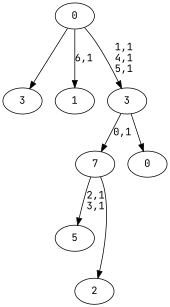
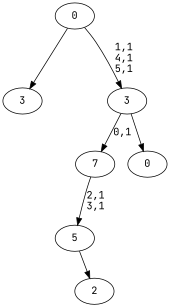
node "1": removed
edge "7" -> "2": now "5" -> "2"
